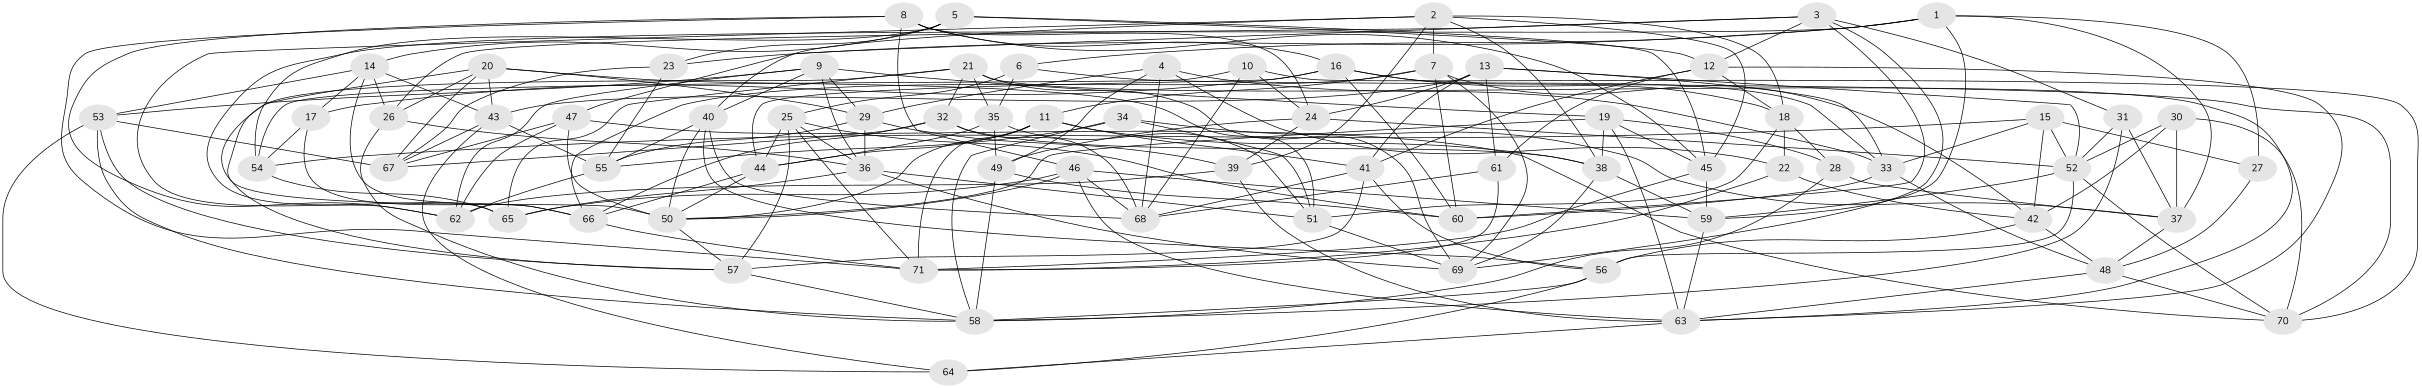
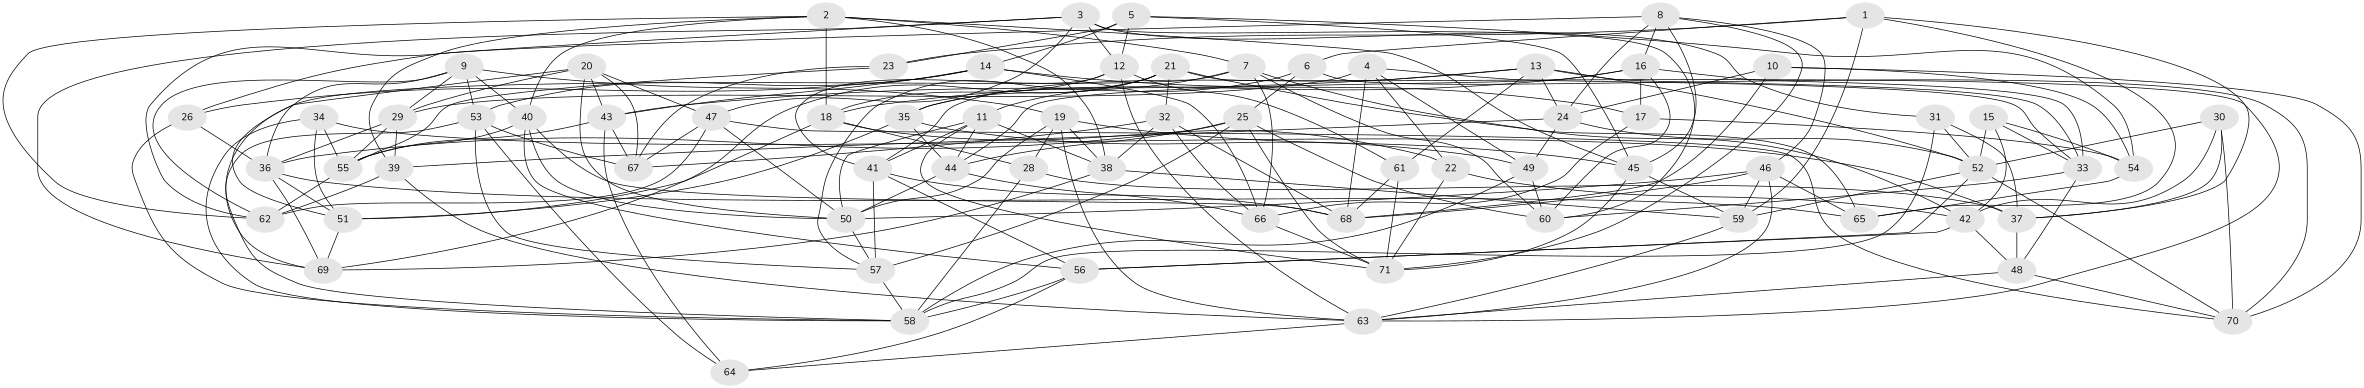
edge "20" -- "26": now "20" -- "47"
node "27": removed
